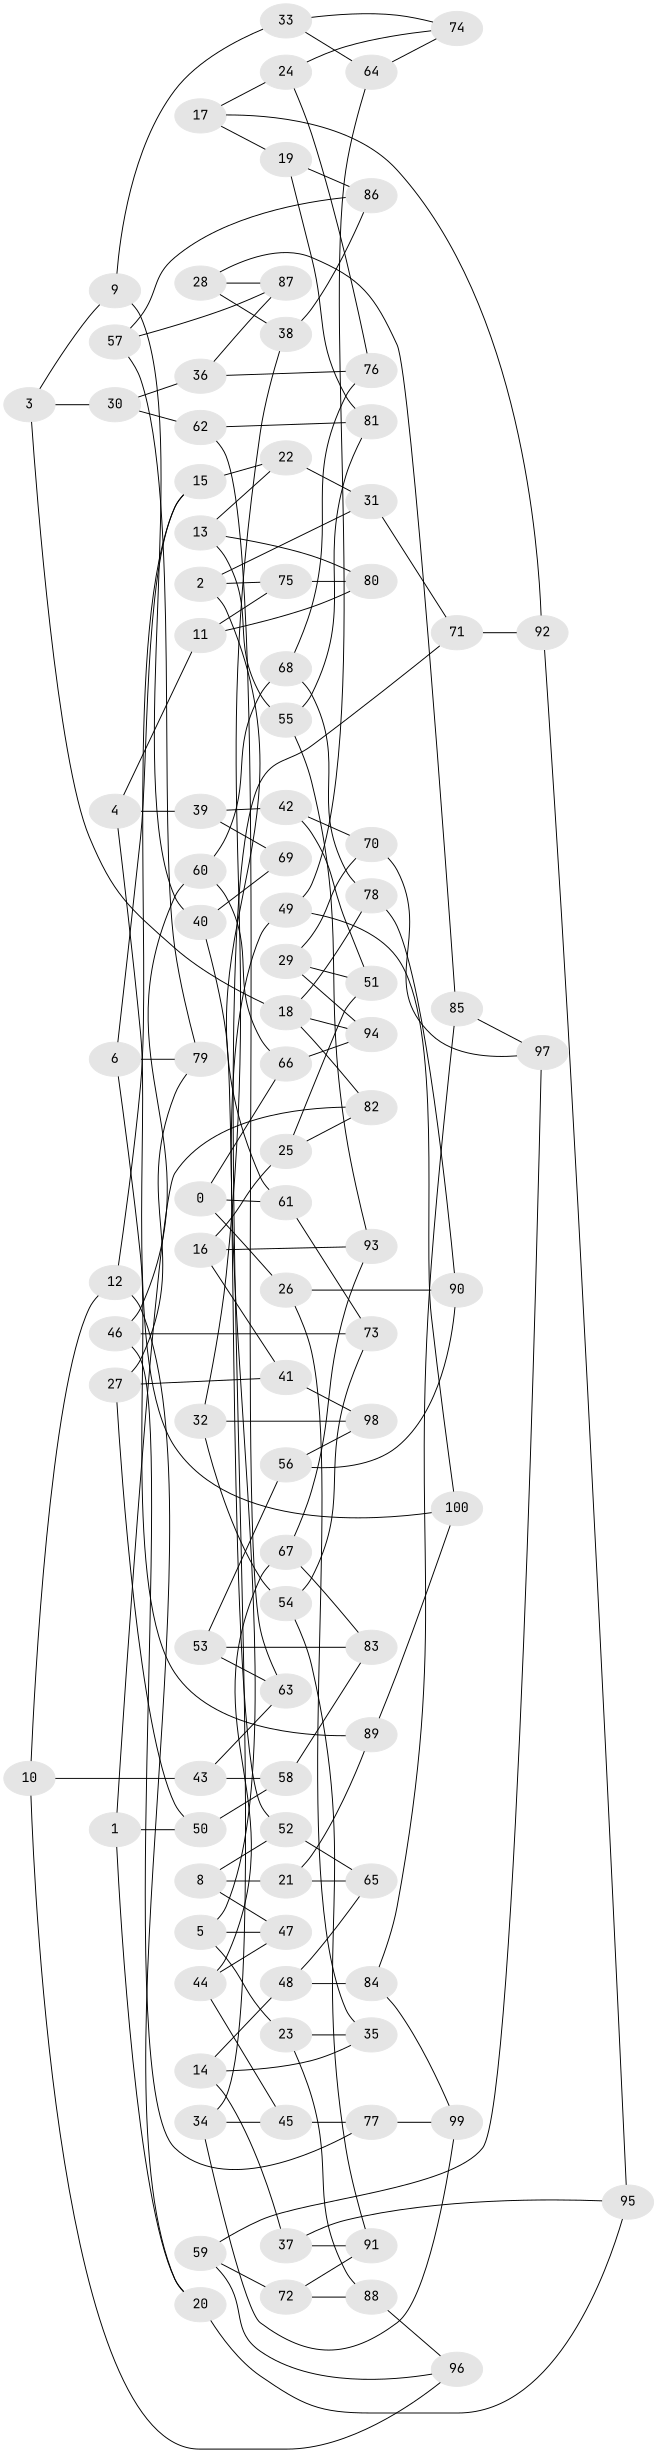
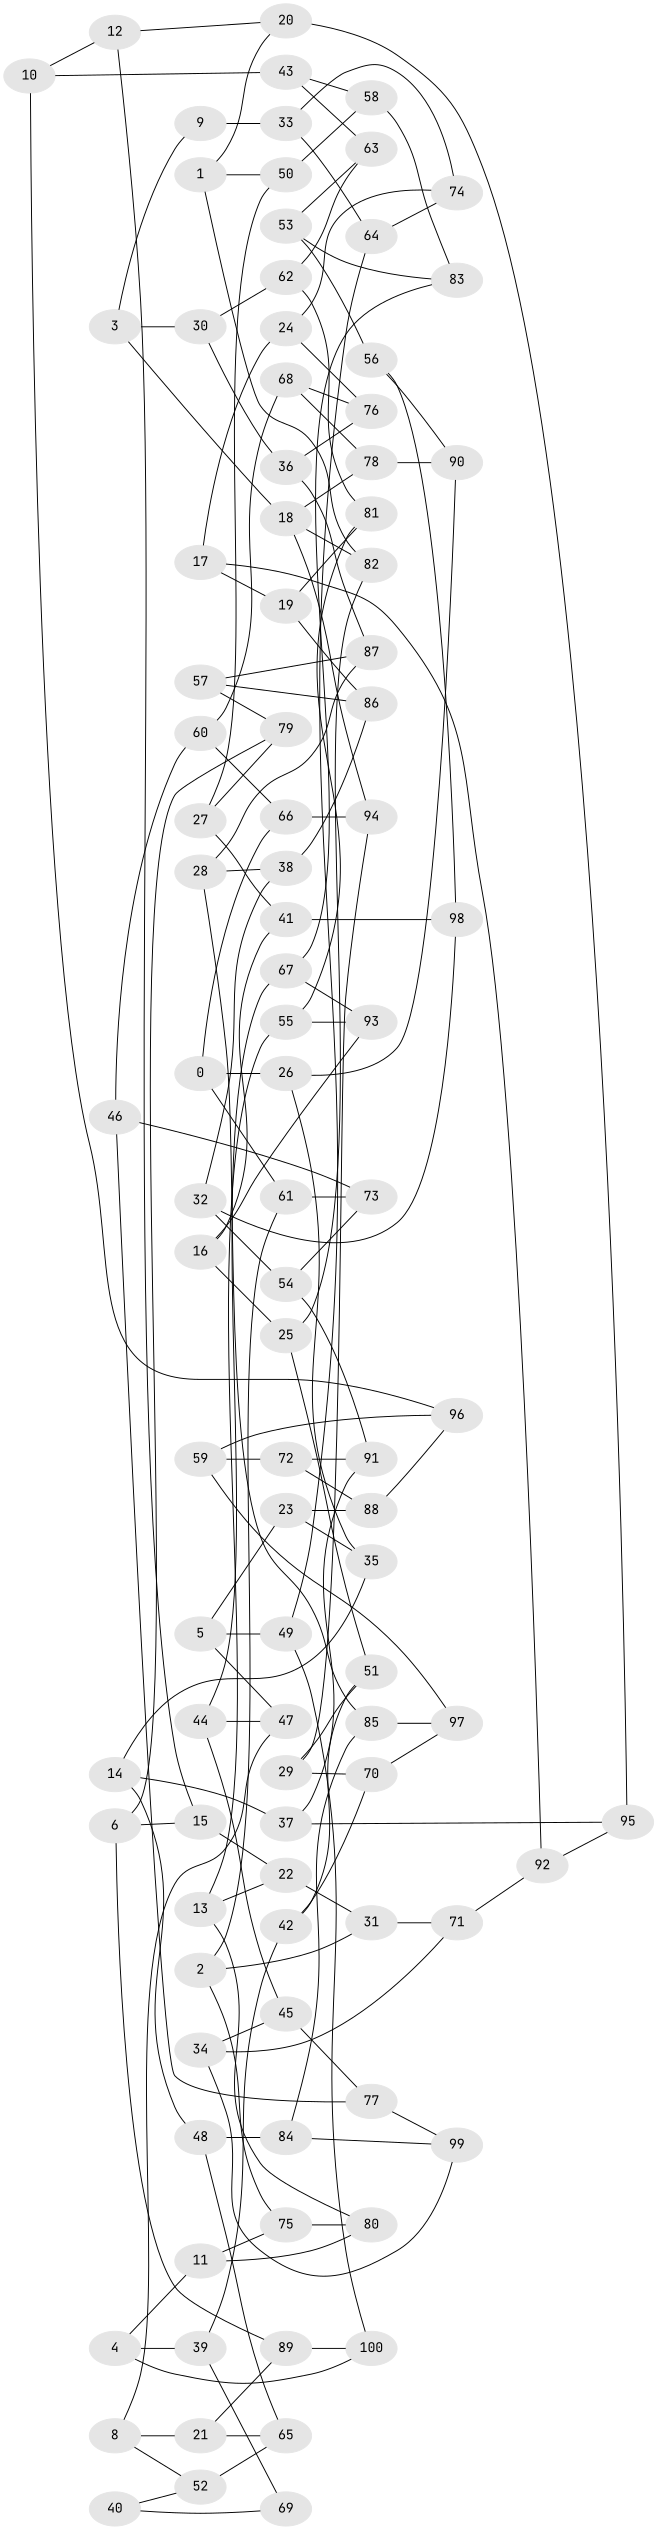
edge "9" -- "40": removed
